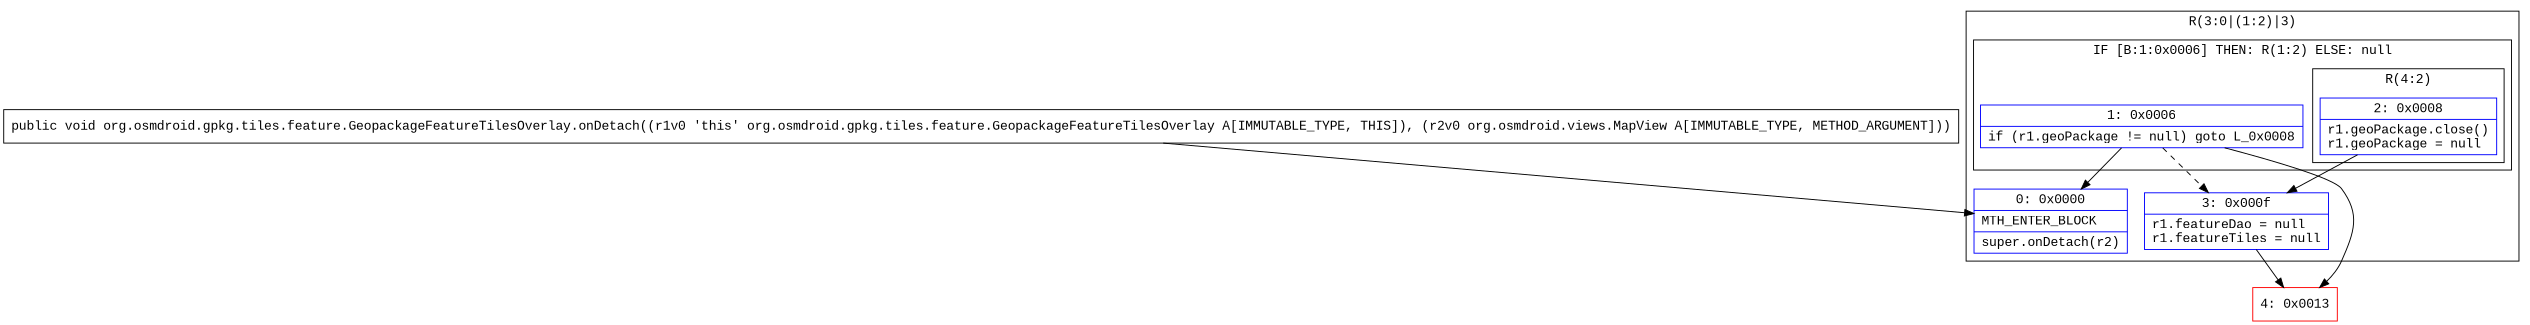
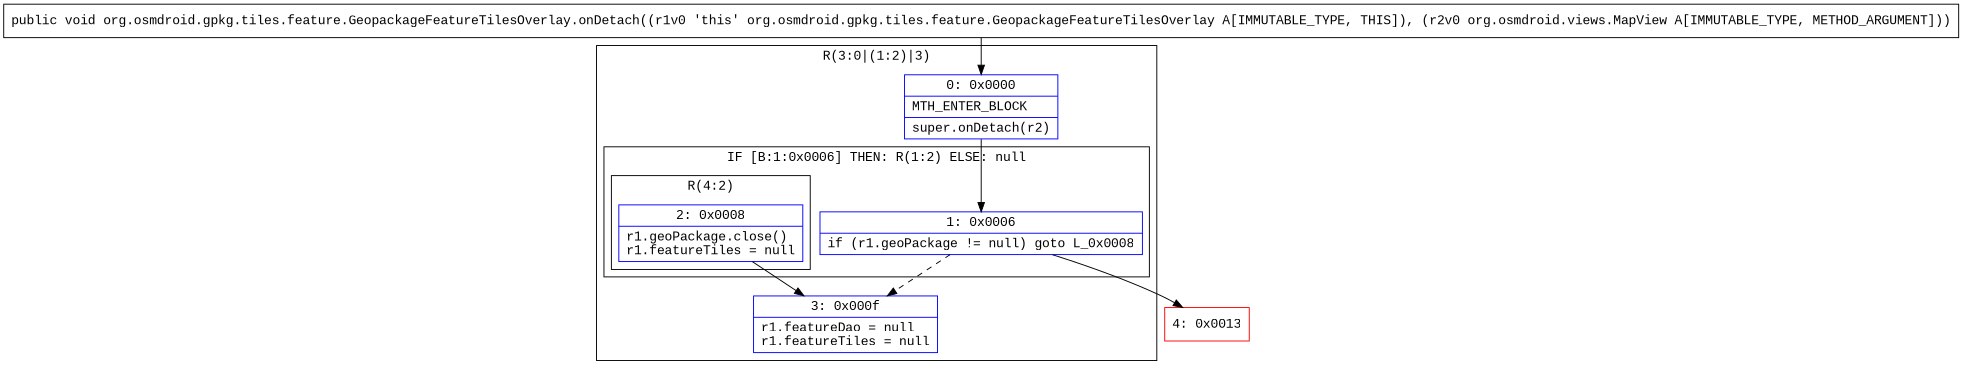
node "2: 0x0008": text "r1.geoPackage = null" -> "r1.featureTiles = null"
edge "1: 0x0006" -> "0: 0x0000": reversed
edge "3: 0x000f" -> "4: 0x0013": removed
